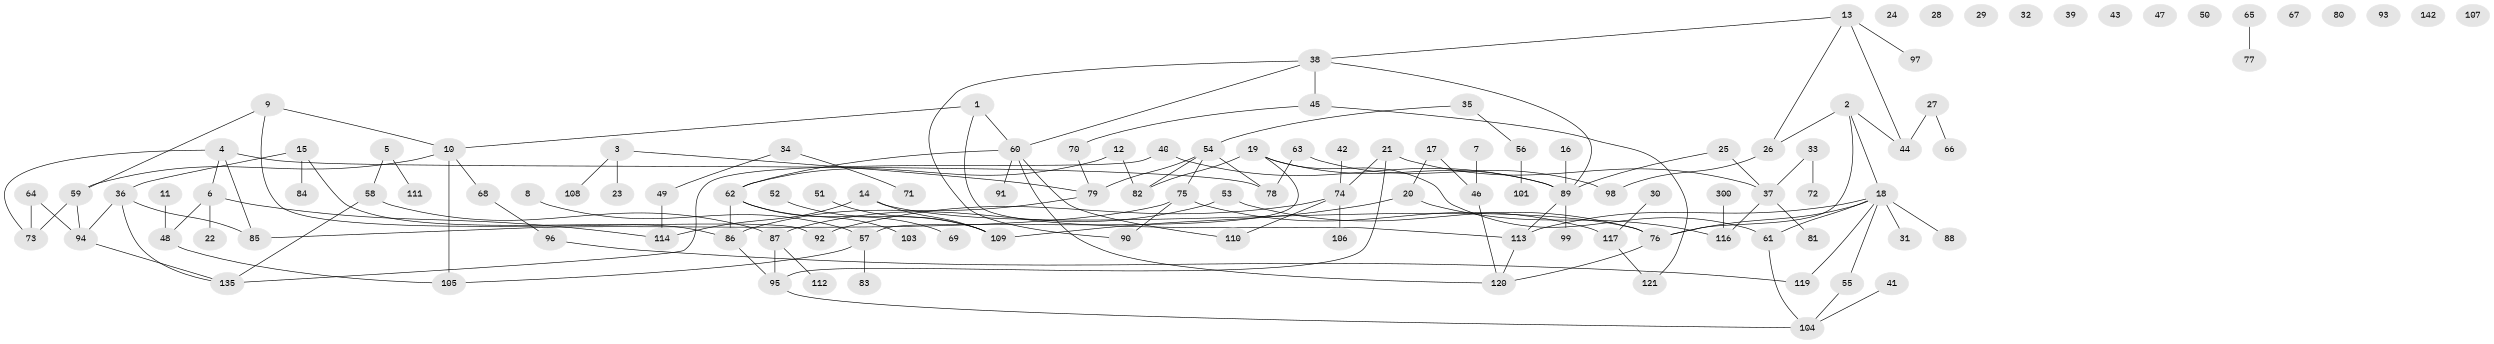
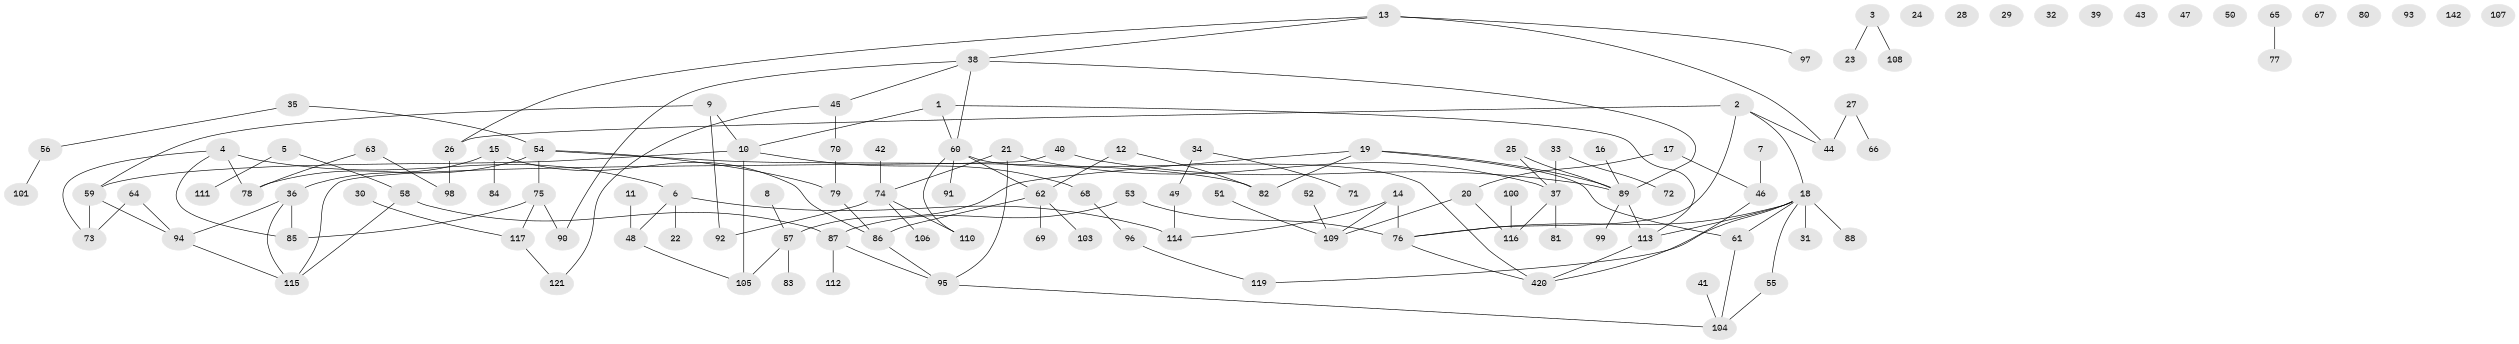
edge "3" -- "79": removed
node "300": label "300" -> "100"
node "135": label "135" -> "115"
node "120": label "120" -> "420"
